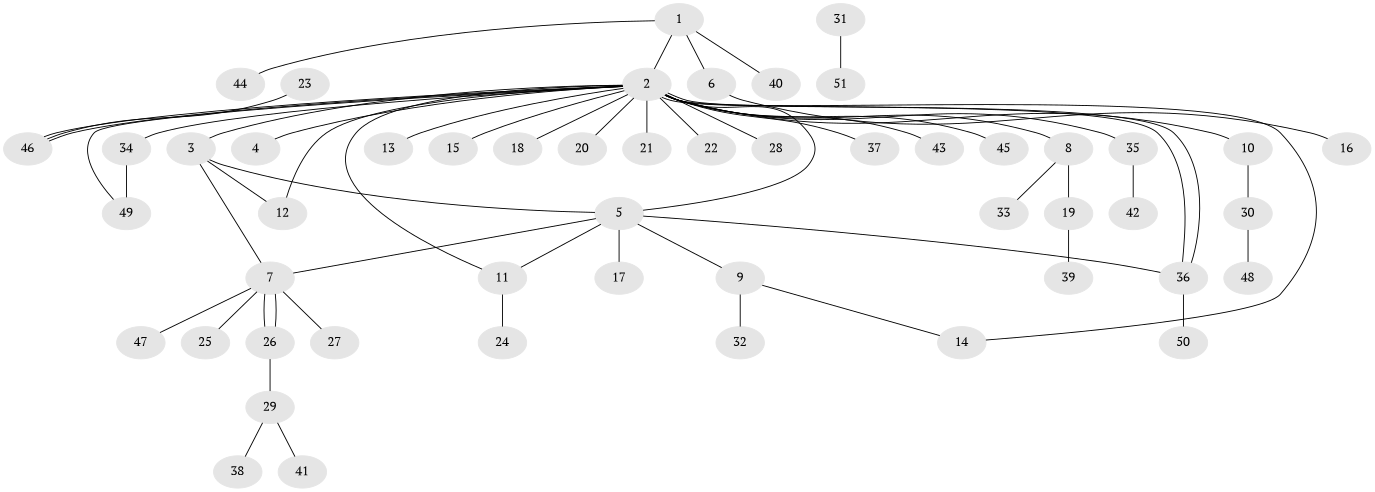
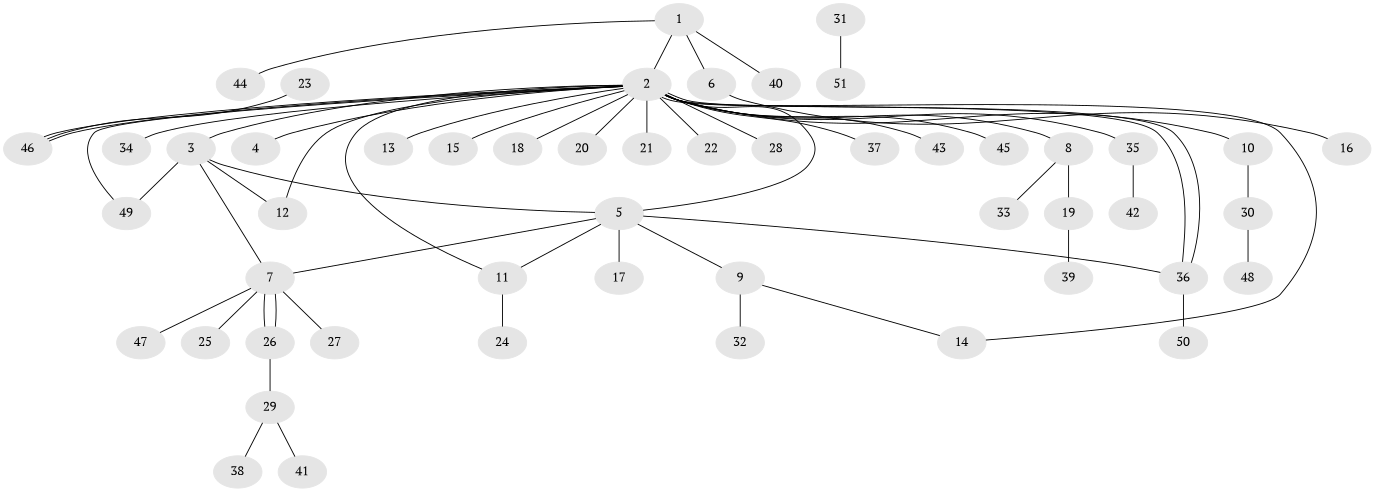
edge "34" -- "49": now "3" -- "49"
